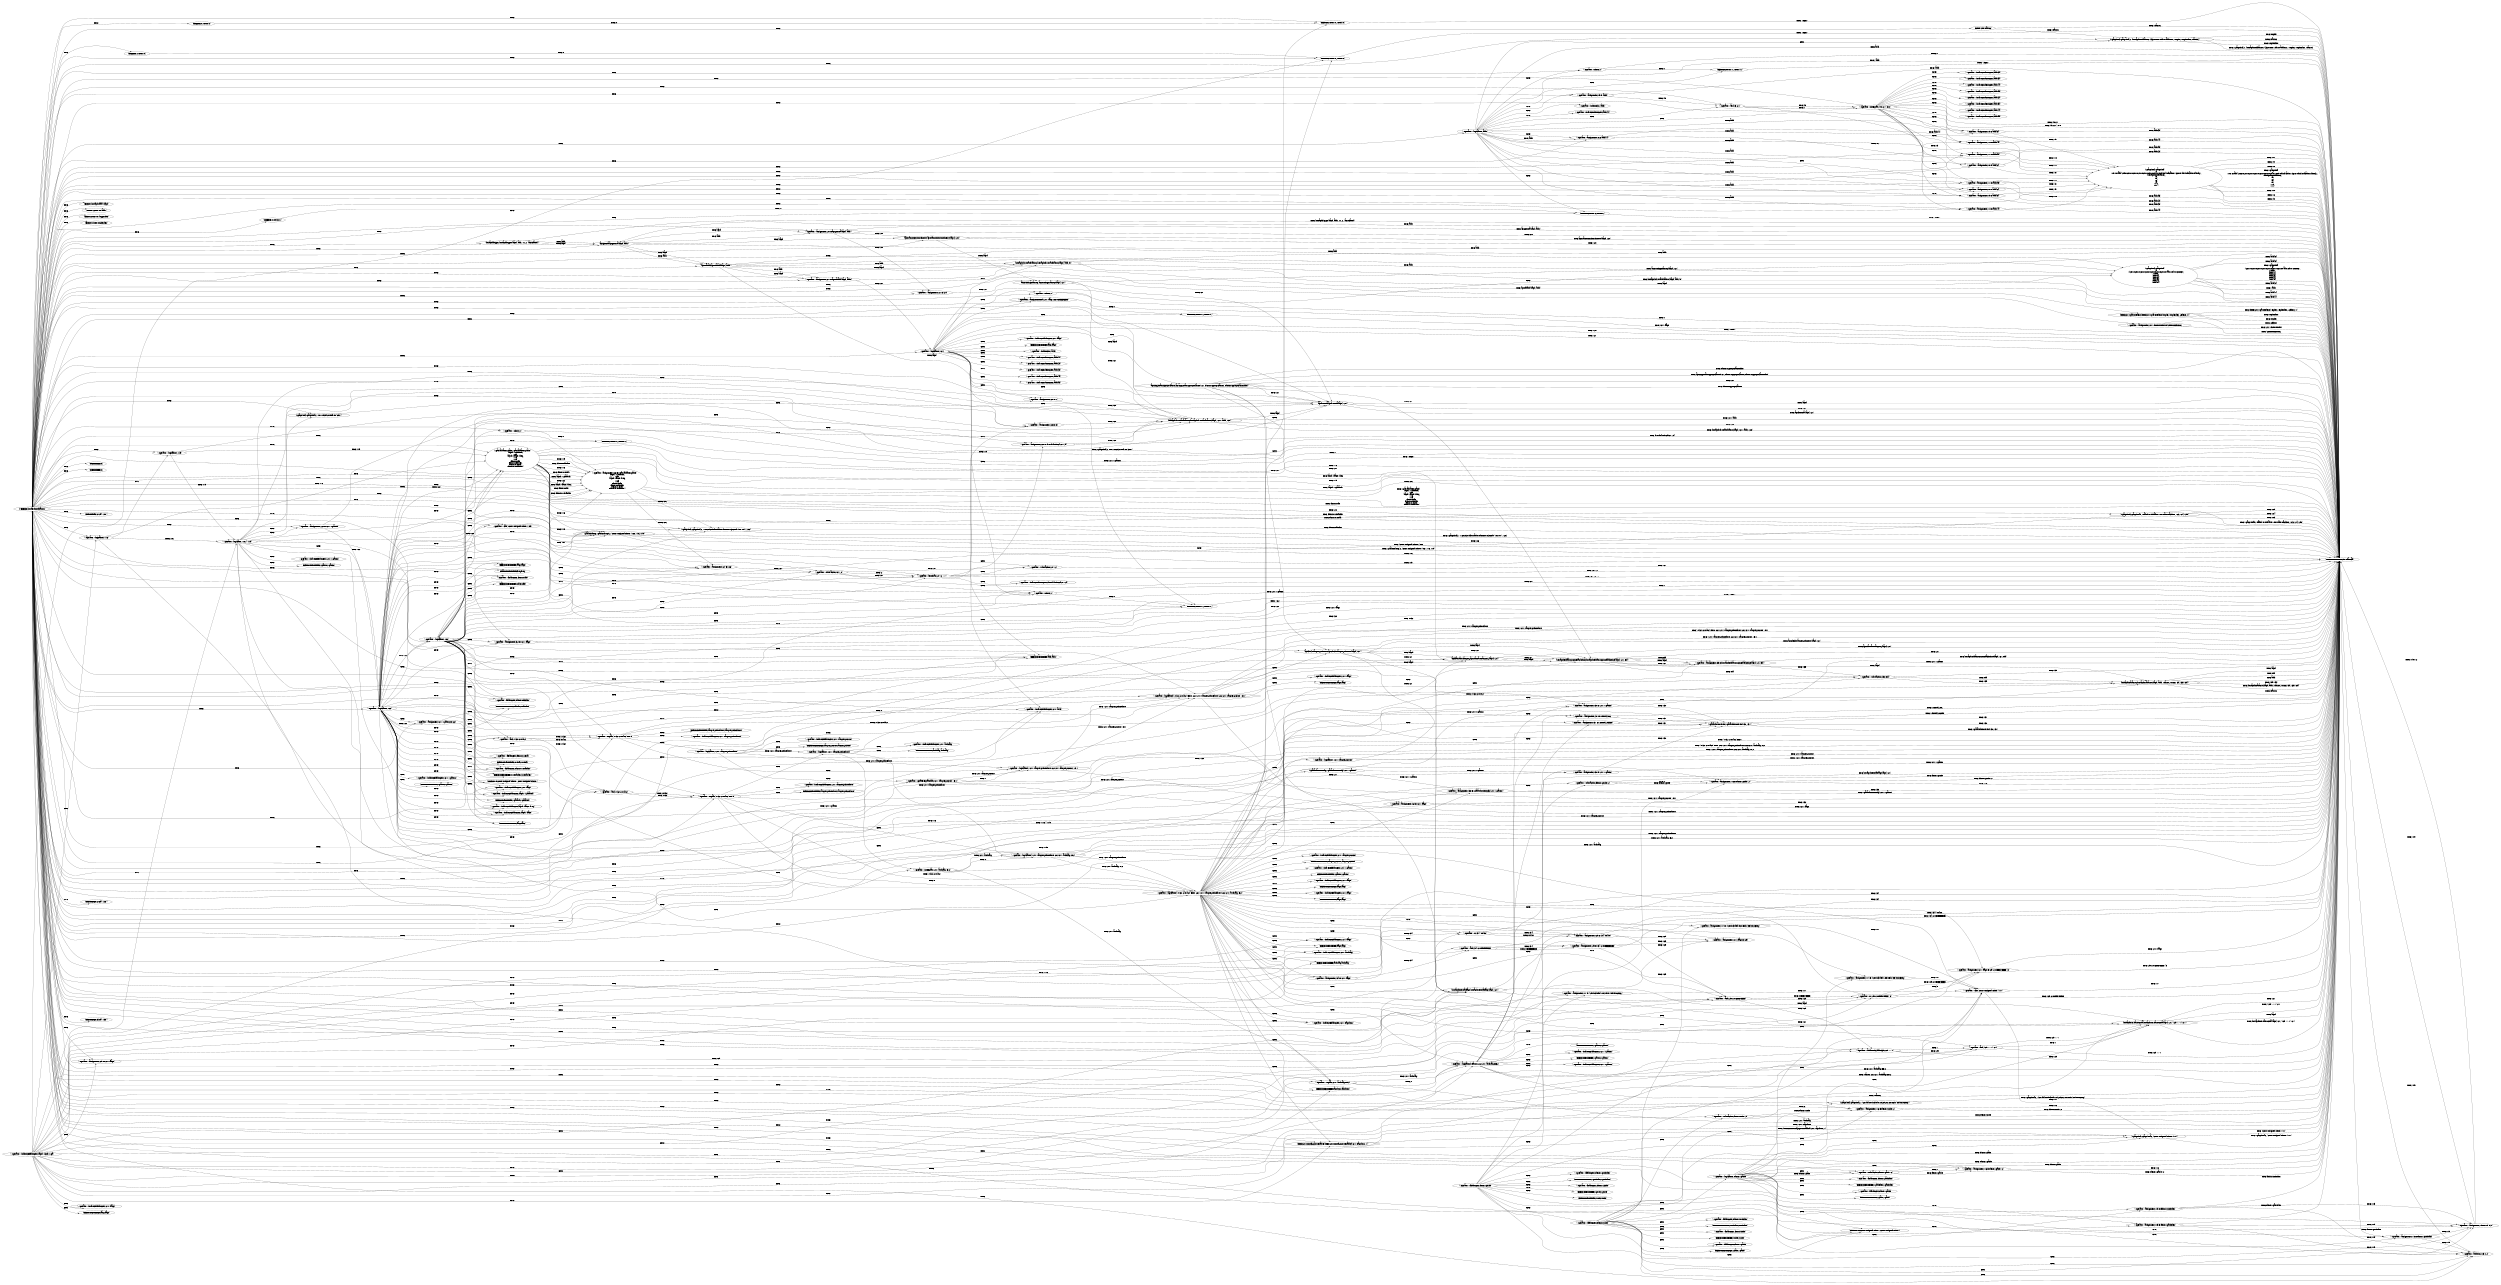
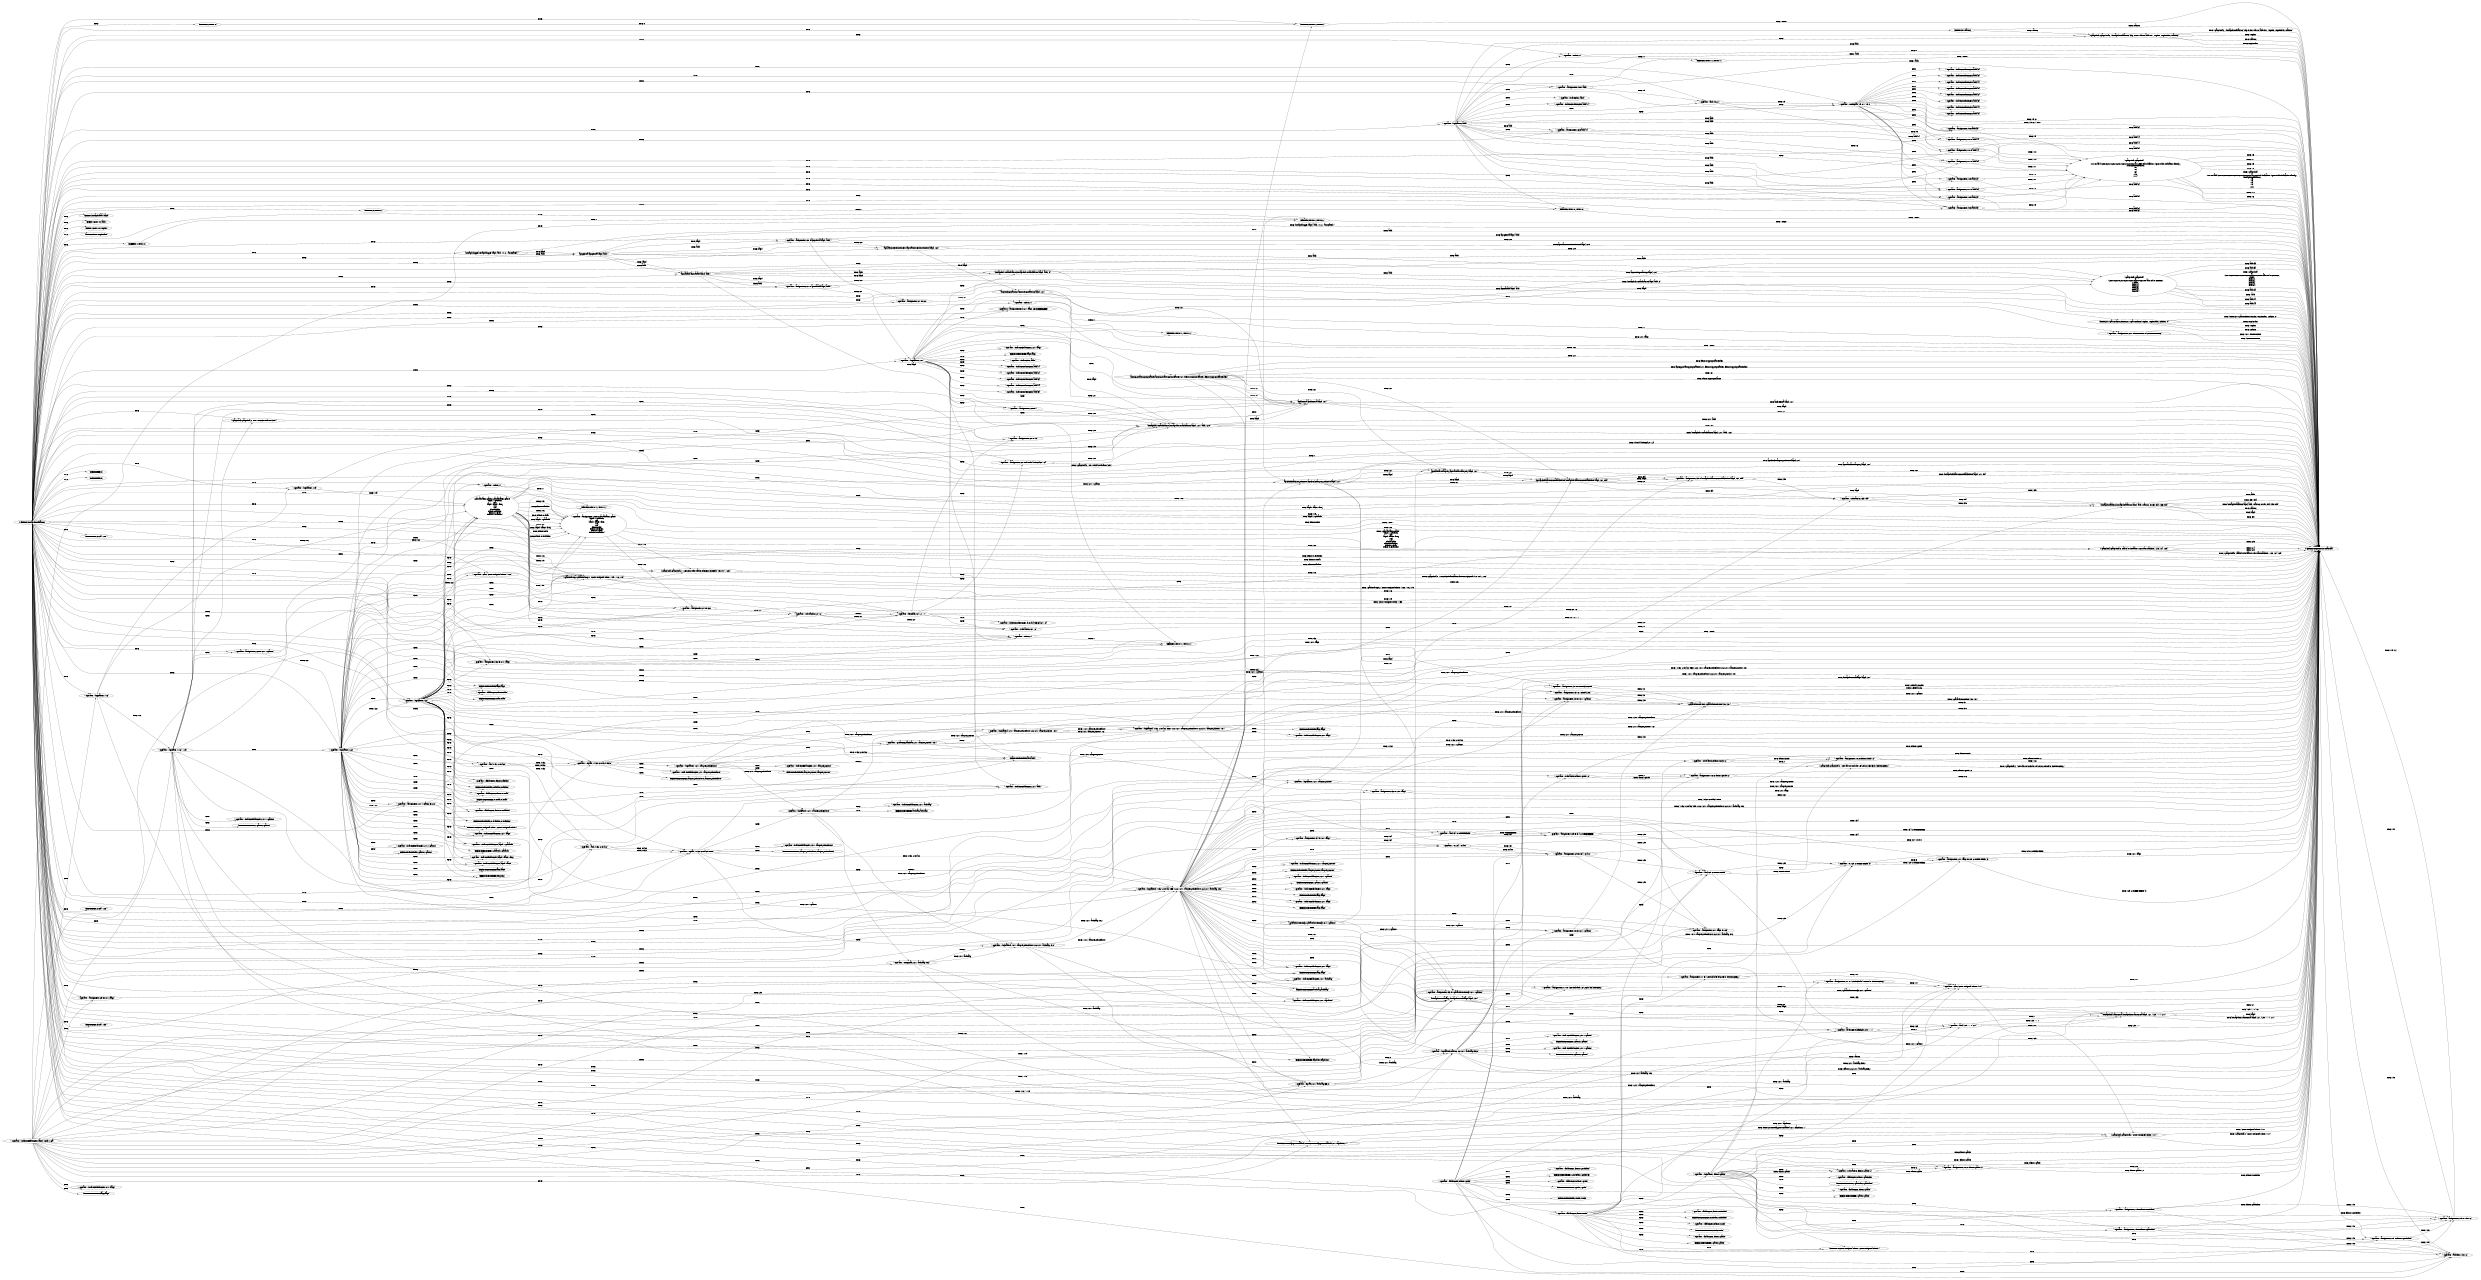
node "(PARAM,const u8 *logger_ies)": label "(PARAM,const u8 *logger_ies)" -> "(PARAM,const u8 *req_ies)"
edge "(<operator>.logicalNot,!v19)" -> "(<operator>.logicalOr,!v16 || !v19)": removed, label "DDG: v19"
edge "(<operator>.assignment,v29 = v34 & 0xFFFFFBFF)" -> "(METHOD,hostapd_notif_assoc)": reversed
